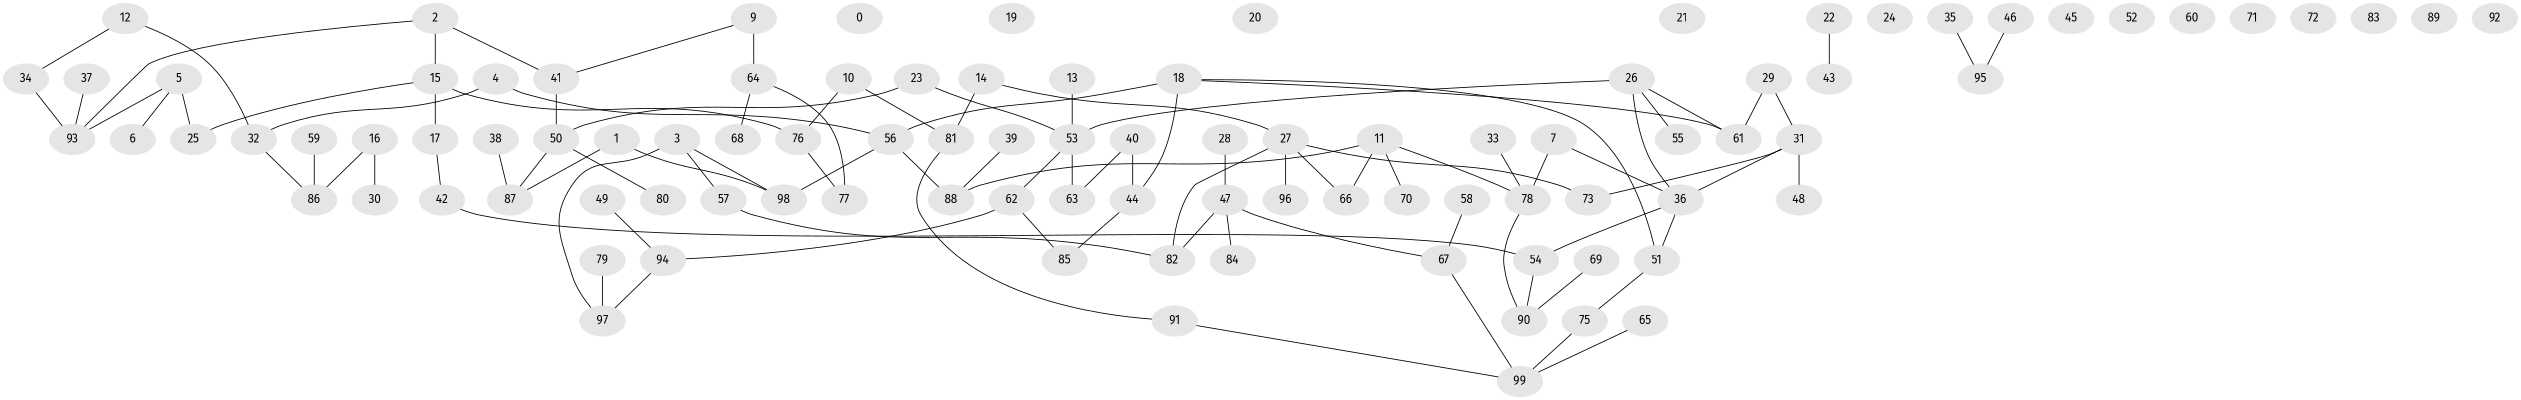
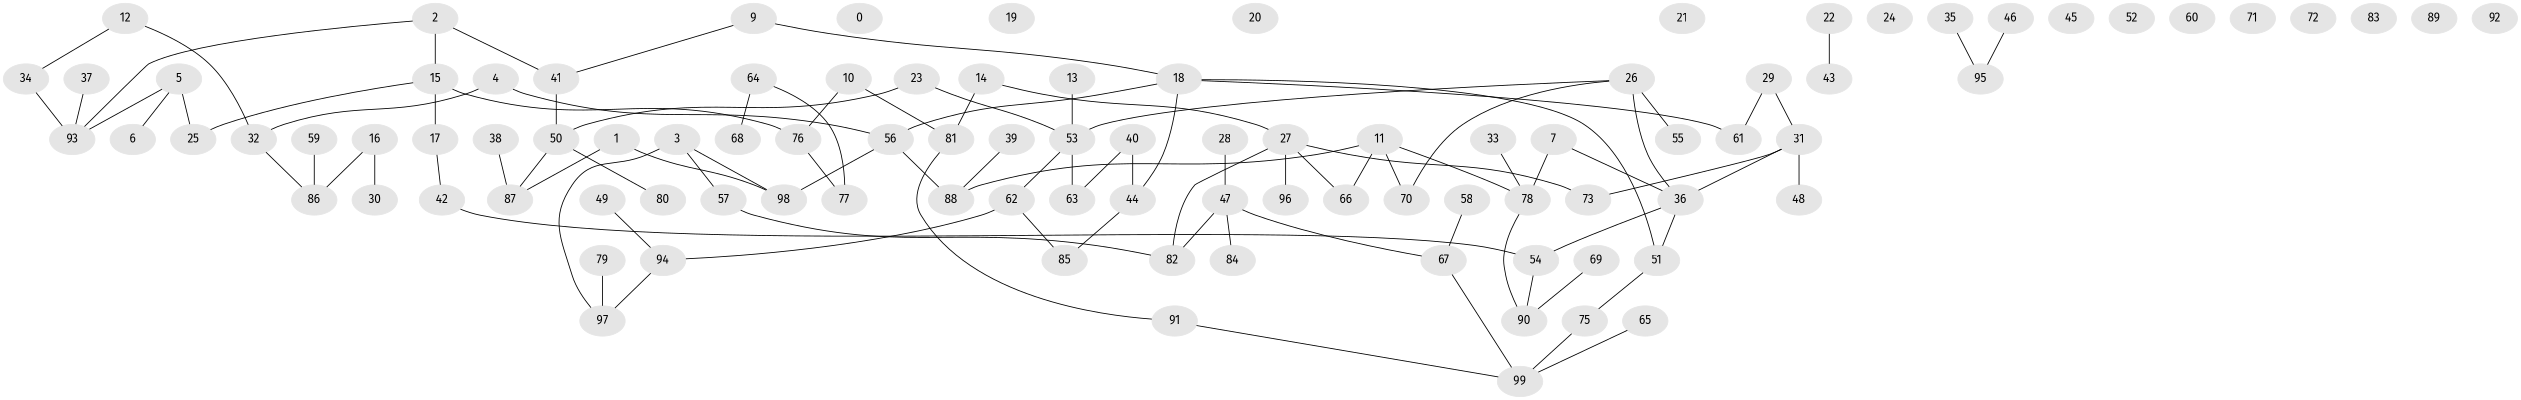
edge "9" -- "64": now "9" -- "18"
edge "26" -- "61": now "26" -- "70"
